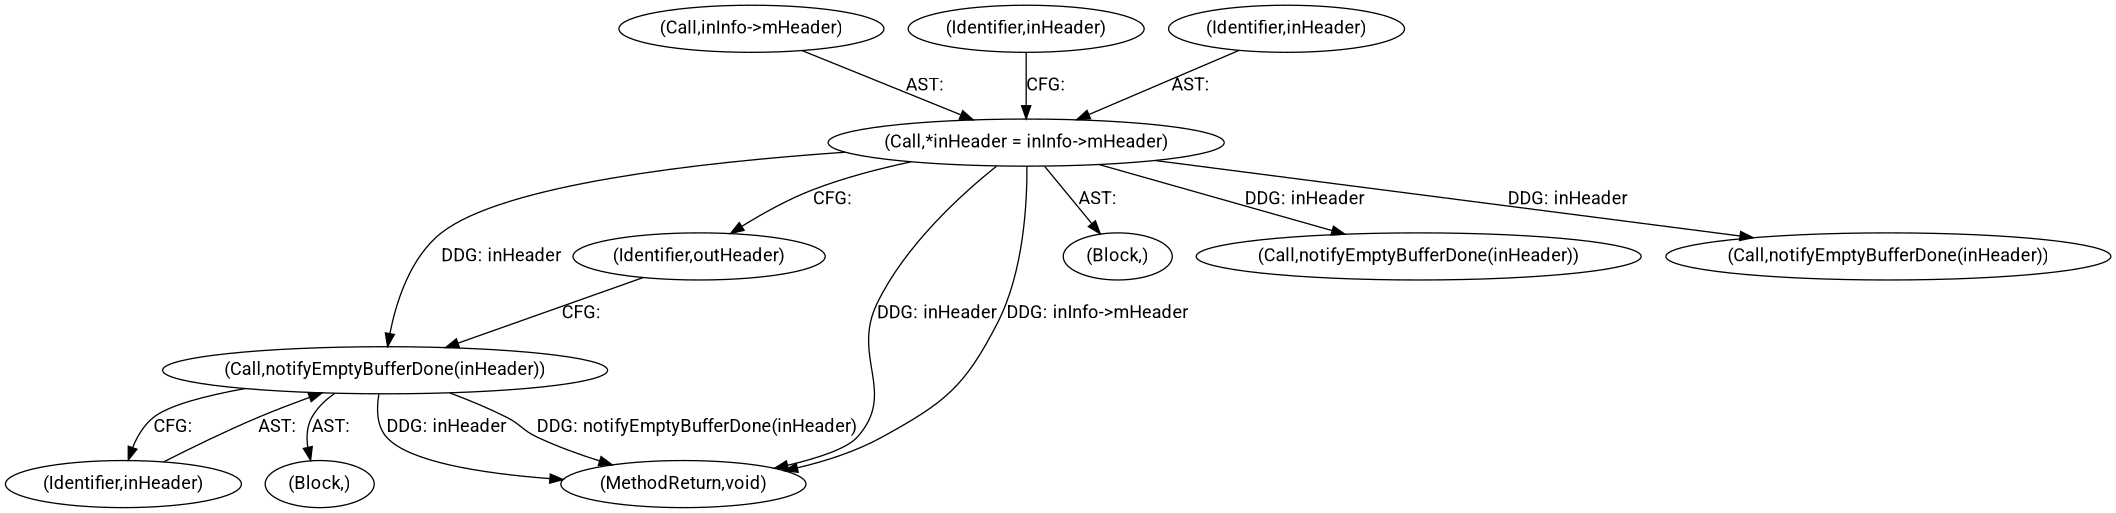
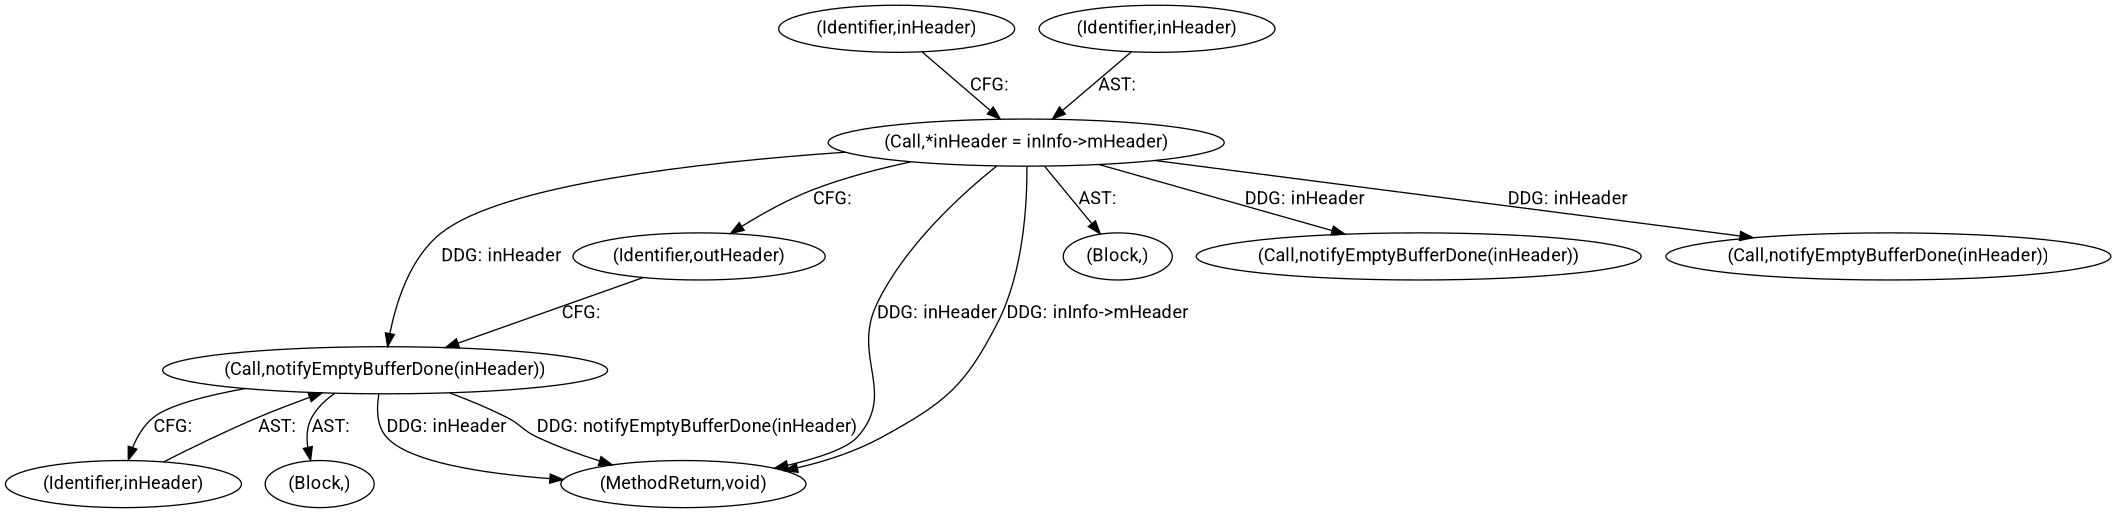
node "(Call,inInfo->mHeader)": removed
